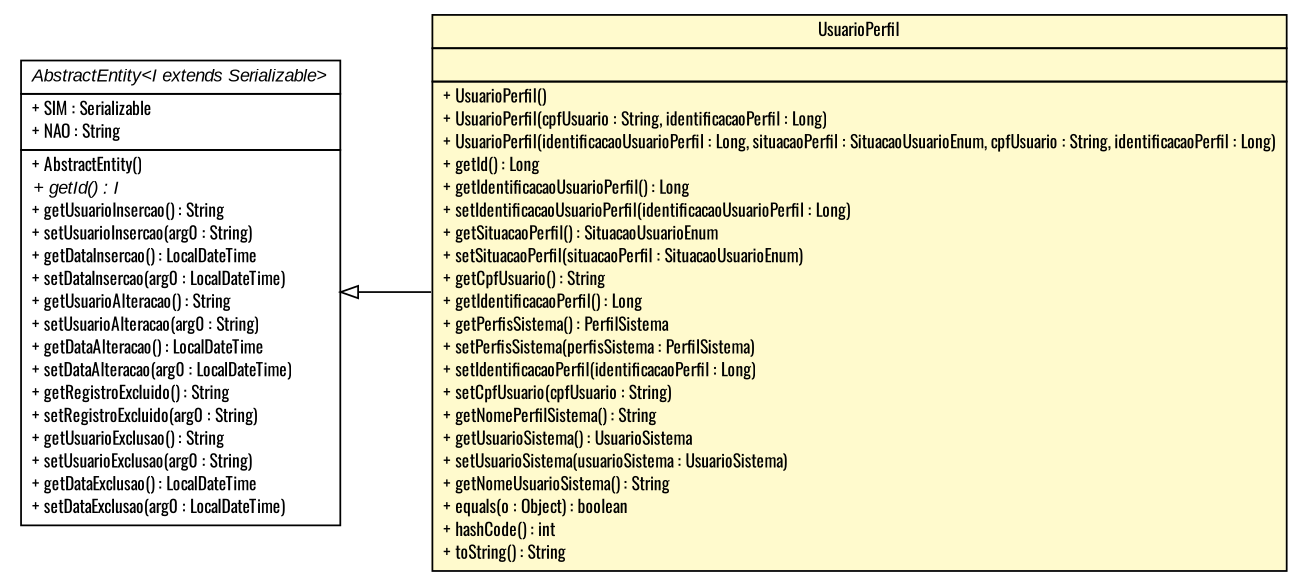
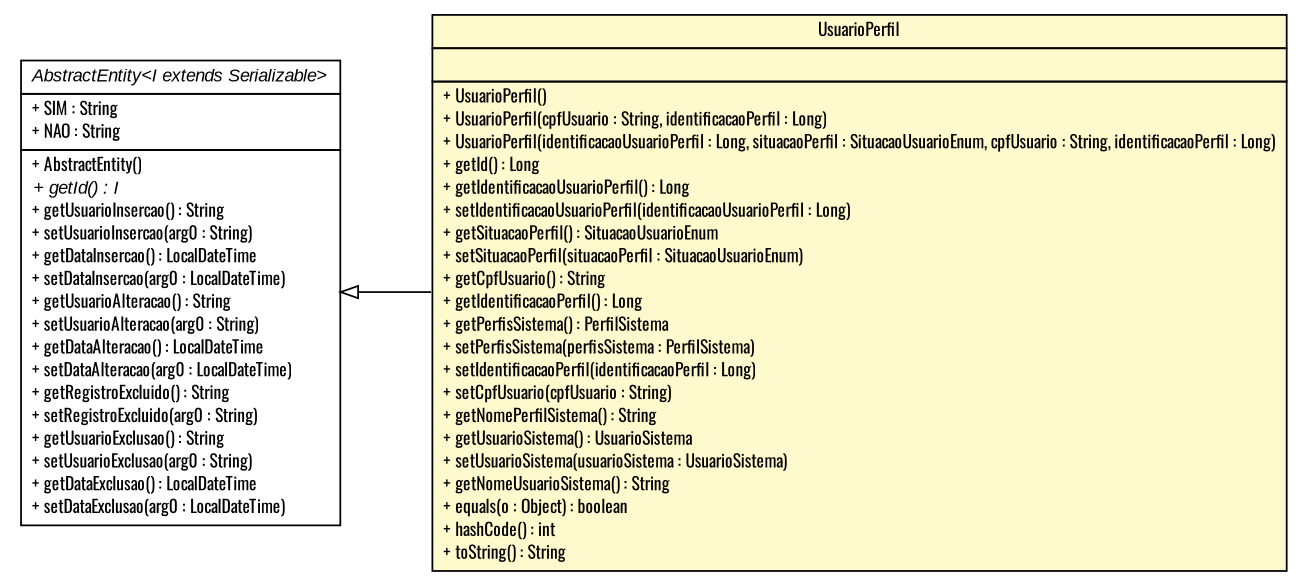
node "AbstractEntity<I extends Serializable>": text "+ SIM : Serializable" -> "+ SIM : String"
